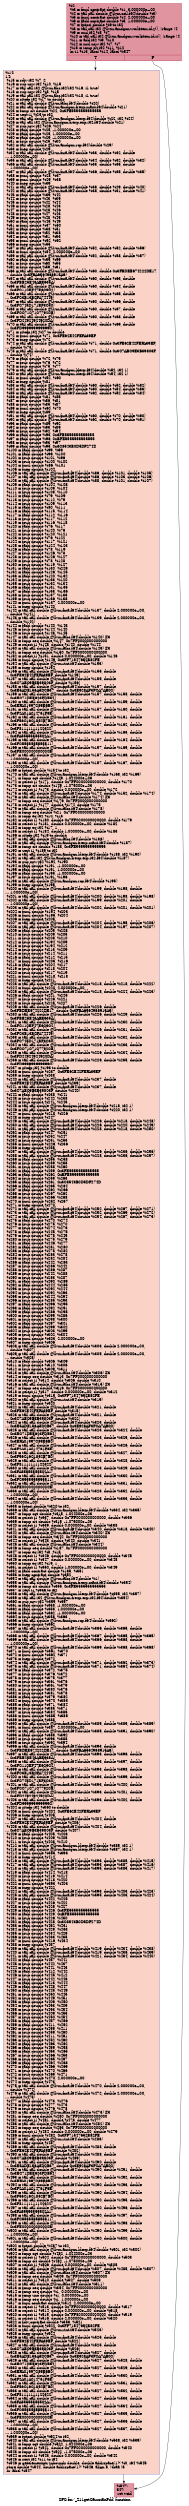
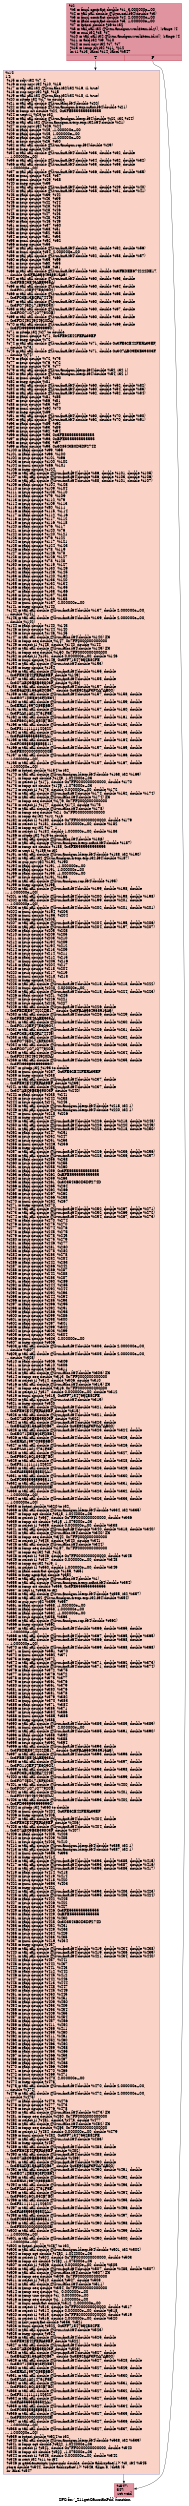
node "%14:": text "%131 = fadd double %130, %229" -> "%131 = fadd double %130, %129"
